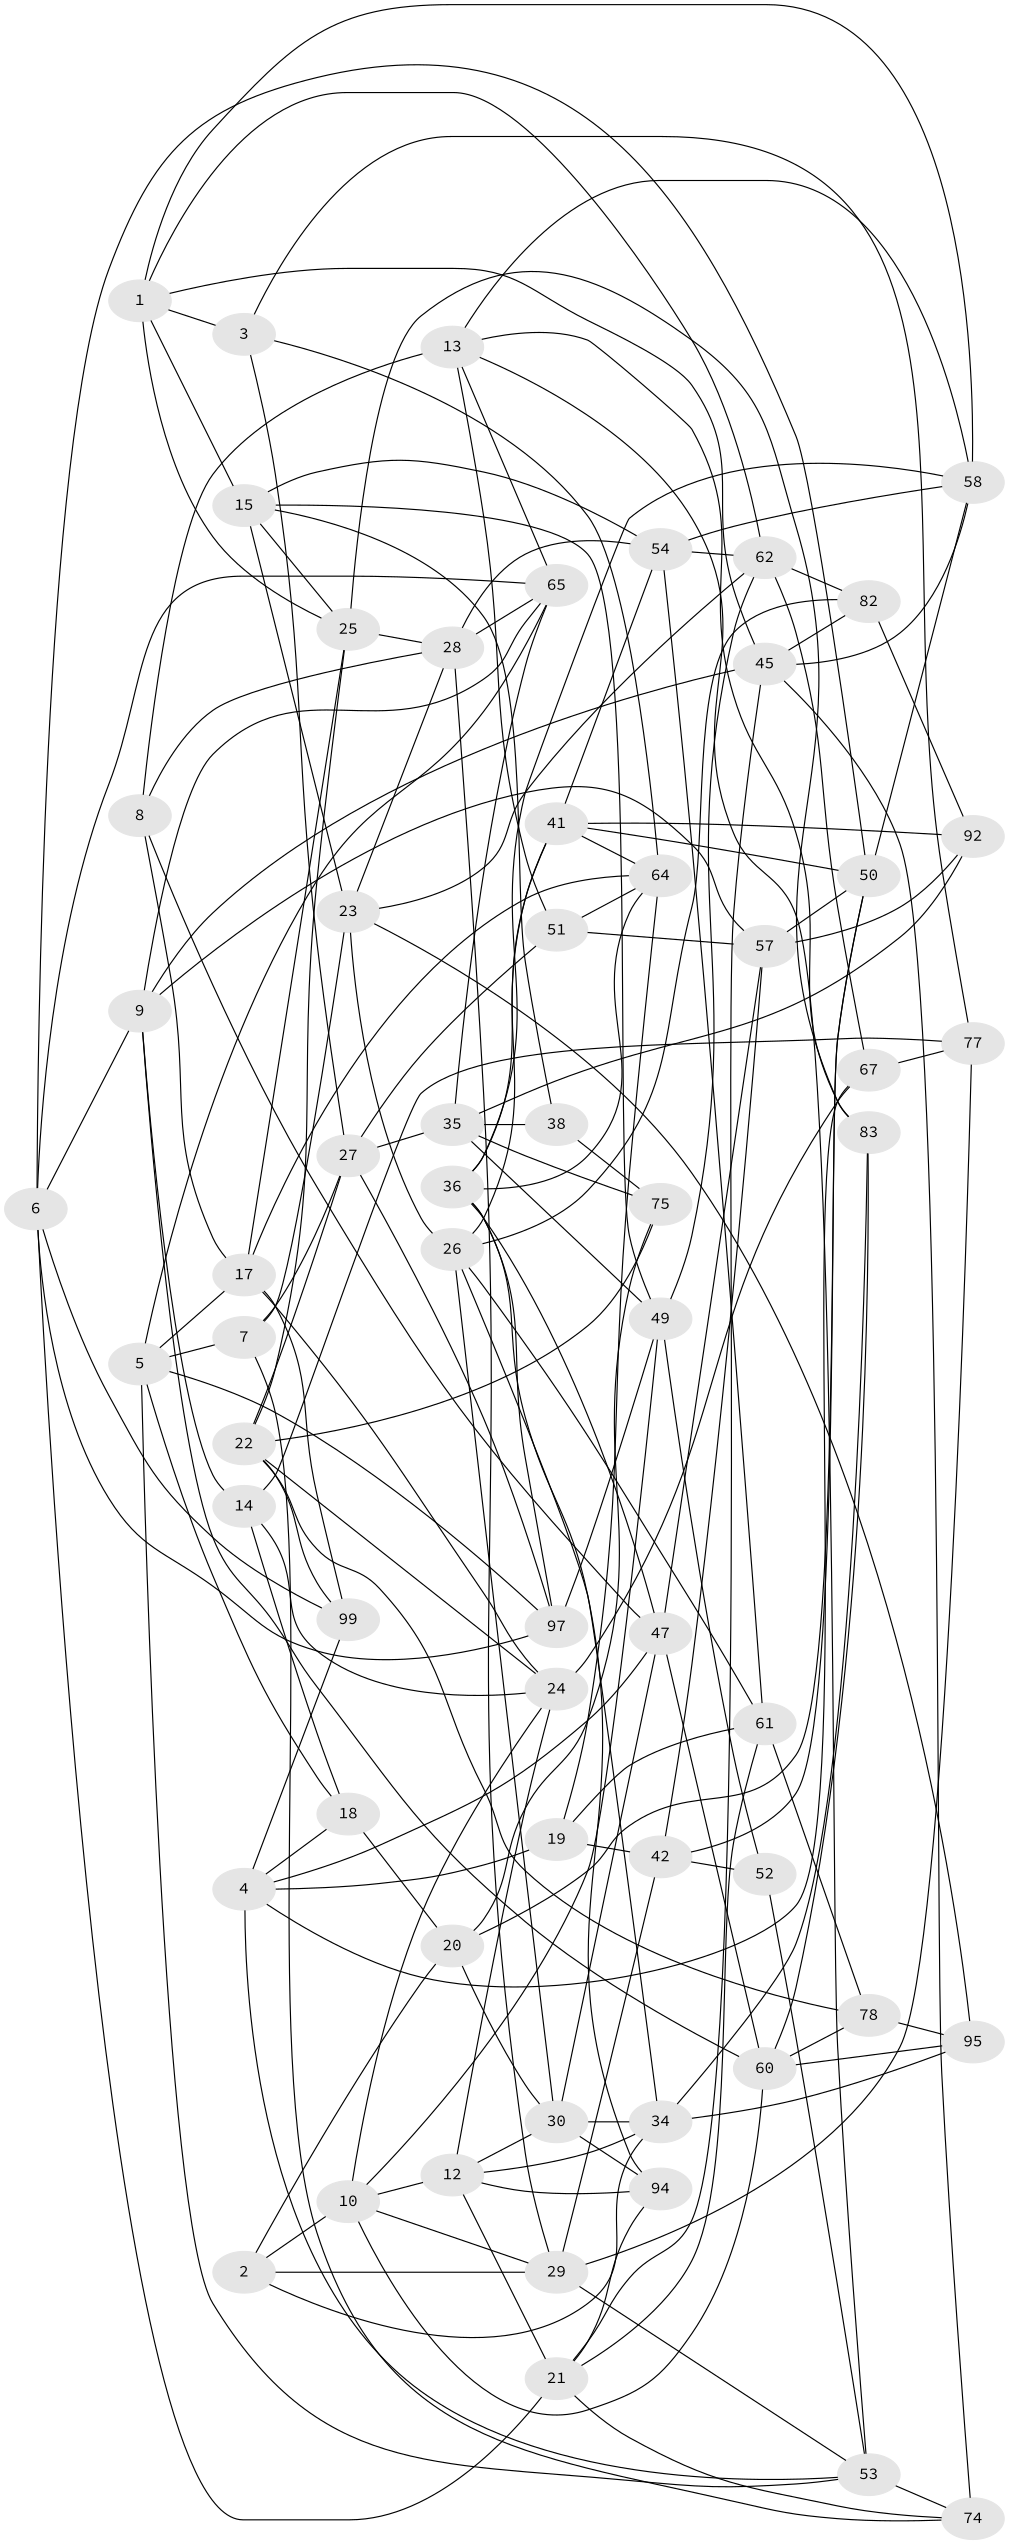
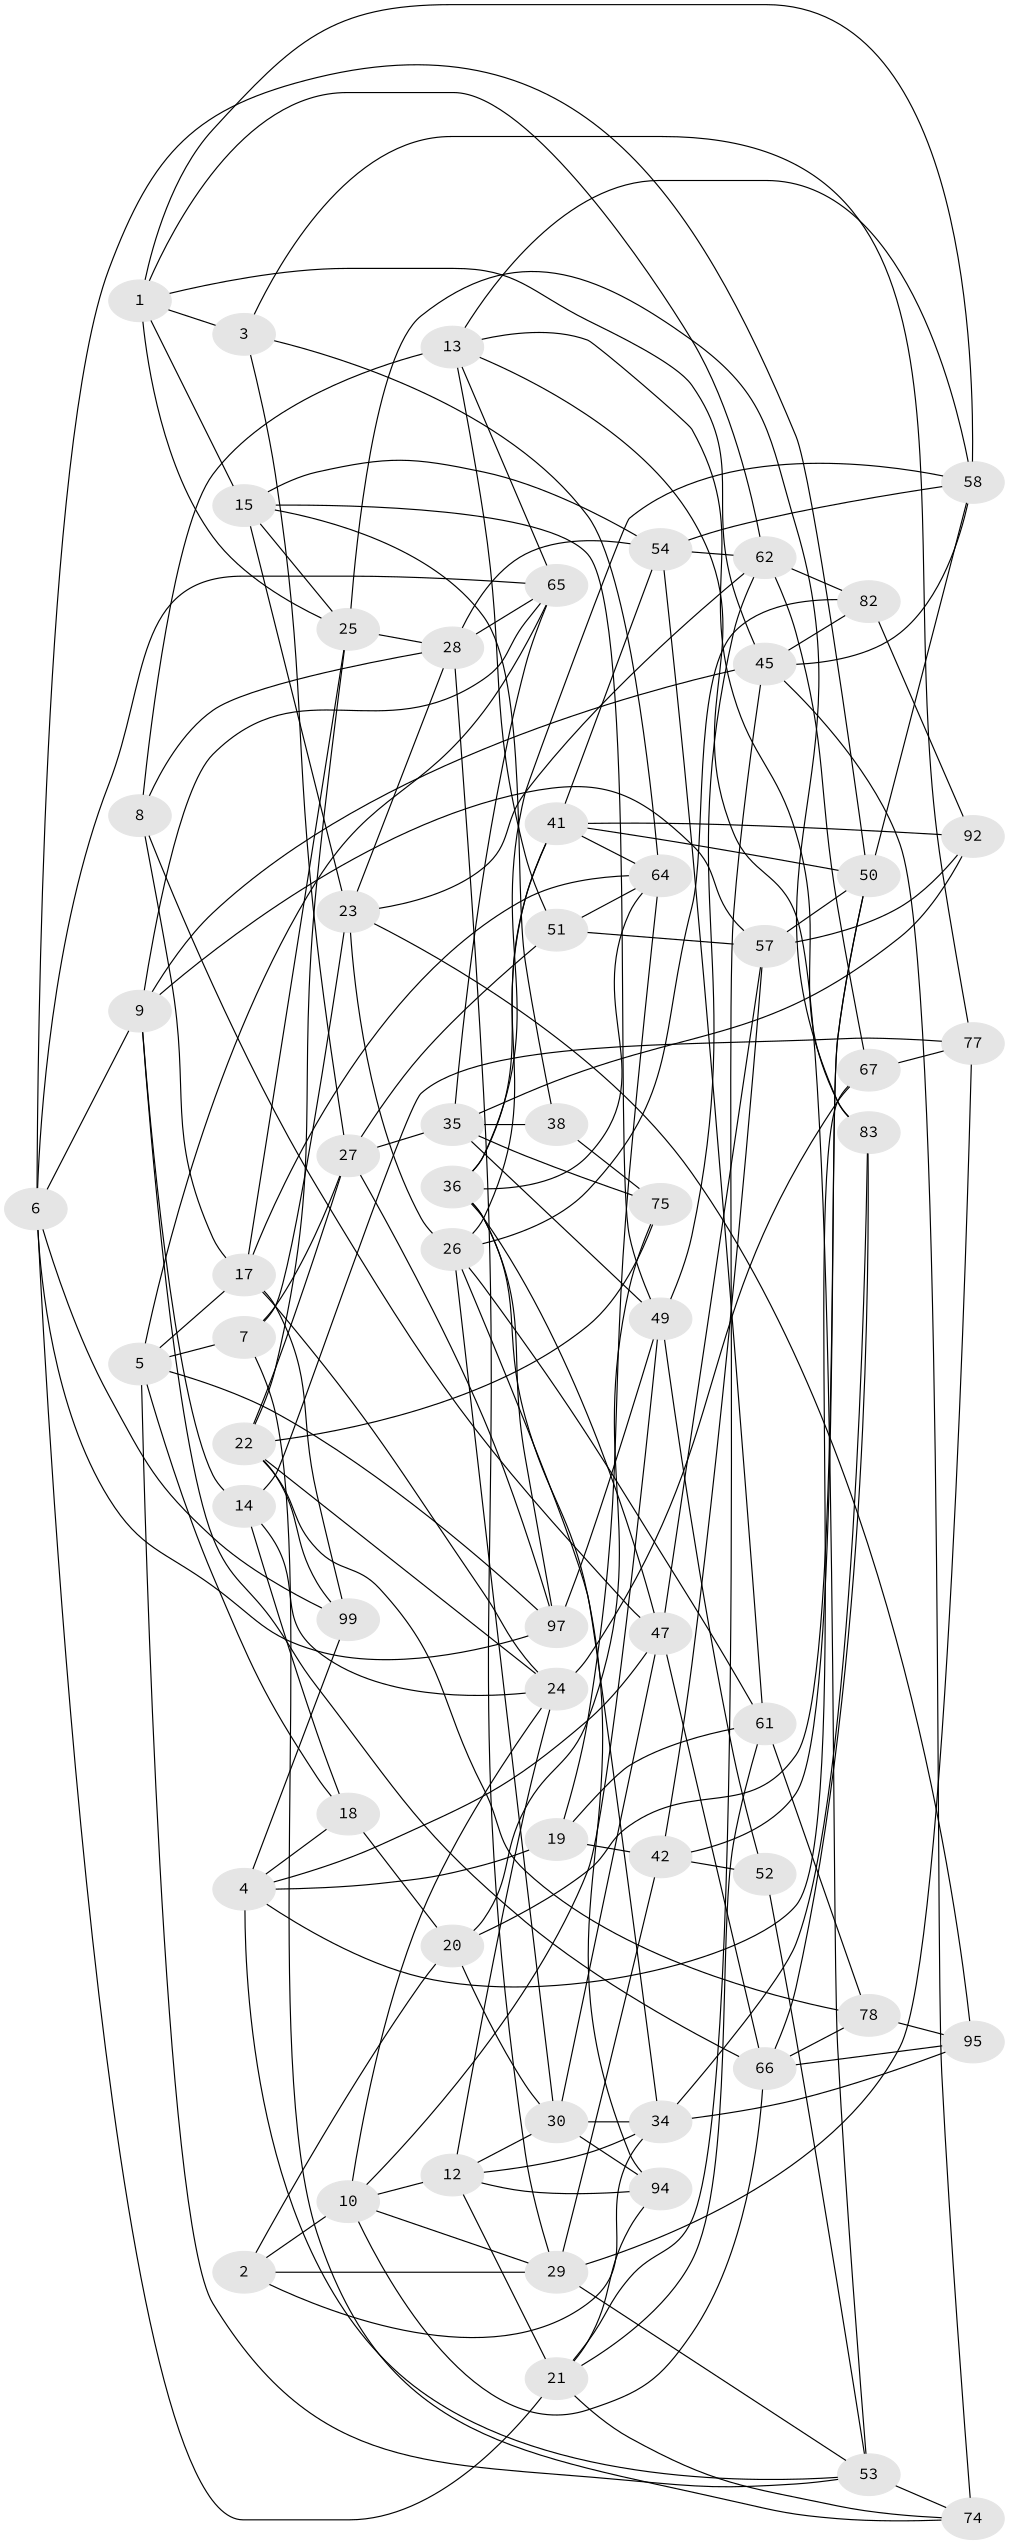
node "60": label "60" -> "66"
